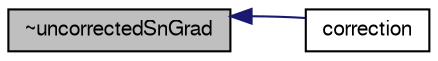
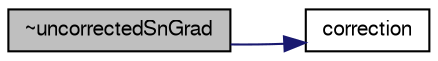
edge "correction" -> "~uncorrectedSnGrad": reversed
